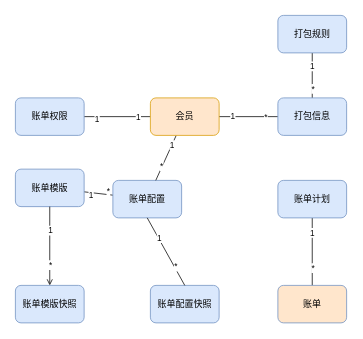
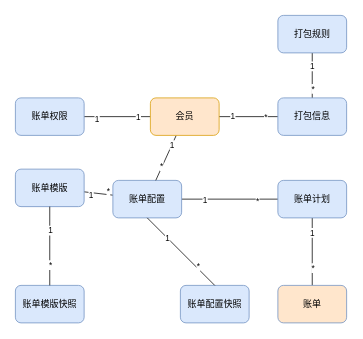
edge "账单配置" -- "账单计划": added, labels "1", "*"
edge "账单模版" -> "账单模版快照": arrowhead open -> none
node "账单配置快照": moved (185, 304) -> (215, 304)
